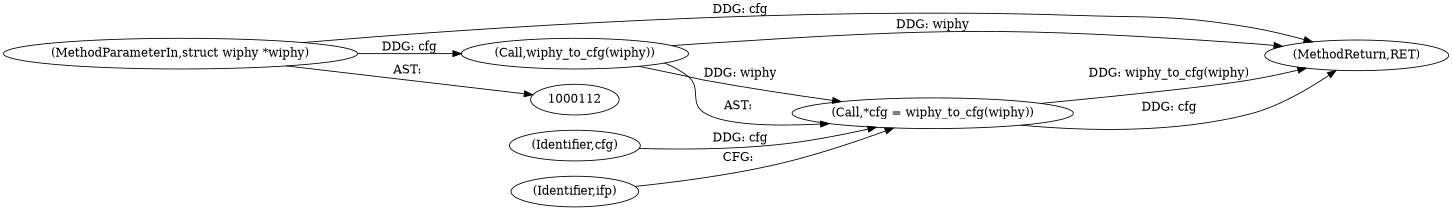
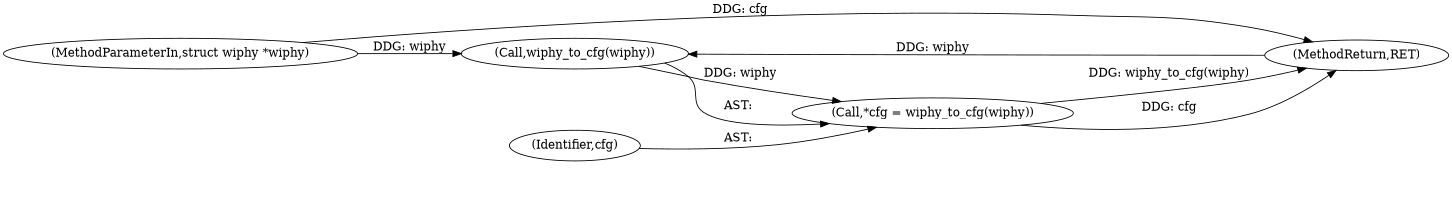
edge "(Call,wiphy_to_cfg(wiphy))" -> "(MethodReturn,RET)": reversed
edge "(MethodParameterIn,struct wiphy *wiphy)" -> "(Call,wiphy_to_cfg(wiphy))": label "DDG: cfg" -> "DDG: wiphy"
node "1000112": removed
edge "(Identifier,cfg)" -> "(Call,*cfg = wiphy_to_cfg(wiphy))": label "DDG: cfg" -> "AST: "
node "(Identifier,ifp)": removed
